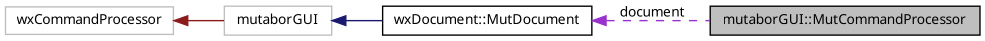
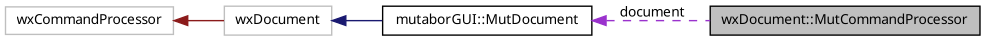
node "mutaborGUI": label "mutaborGUI" -> "wxDocument"
node "wxDocument::MutDocument": label "wxDocument::MutDocument" -> "mutaborGUI::MutDocument"
node "mutaborGUI::MutCommandProcessor": label "mutaborGUI::MutCommandProcessor" -> "wxDocument::MutCommandProcessor"
